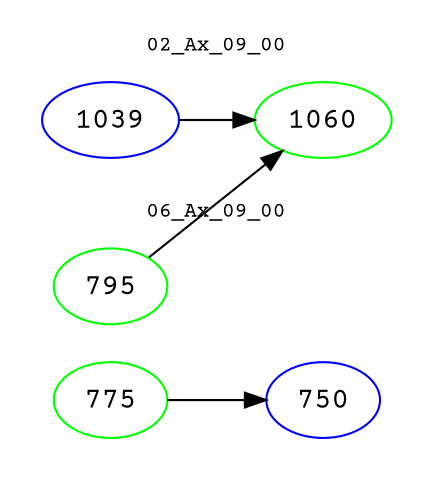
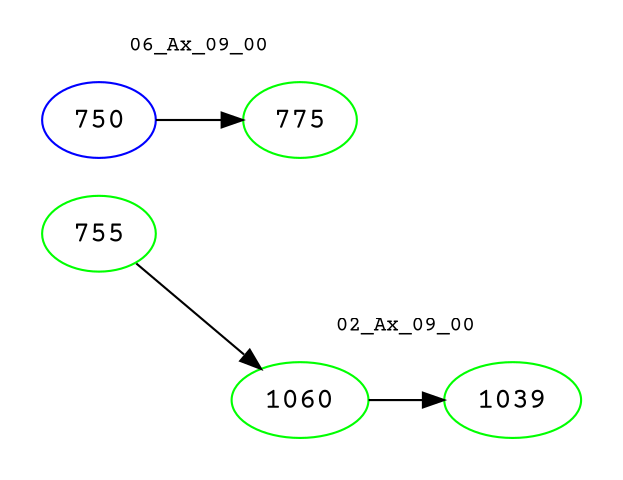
node "1039": color blue -> green
edge "1039" -> "1060": reversed
node "795": label "795" -> "755"
edge "775" -> "750": reversed
